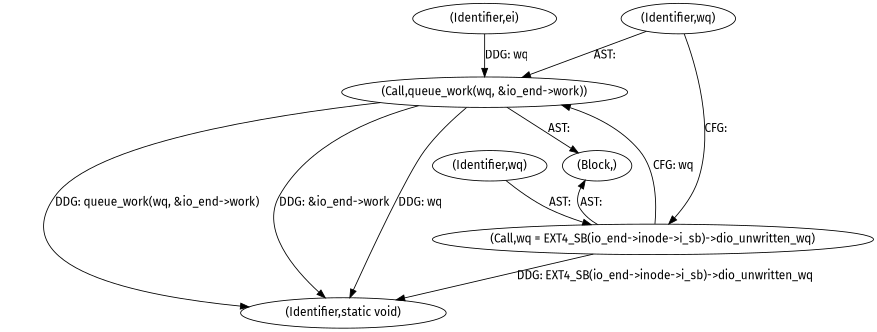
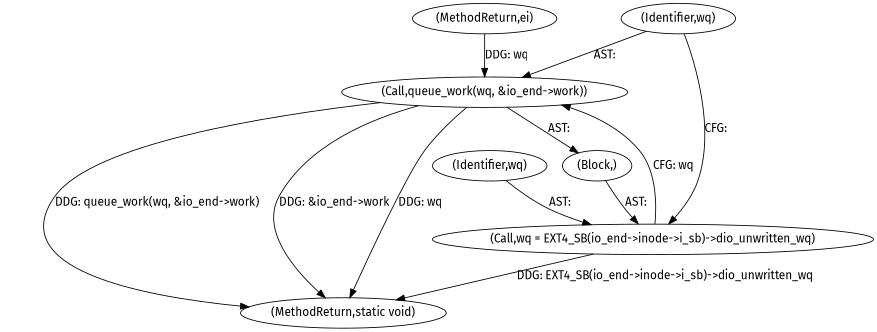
node "(Identifier,ei)": label "(Identifier,ei)" -> "(MethodReturn,ei)"
edge "(Call,wq = EXT4_SB(io_end->inode->i_sb)->dio_unwritten_wq)" -> "(Block,)": reversed
node "(Identifier,static void)": label "(Identifier,static void)" -> "(MethodReturn,static void)"
